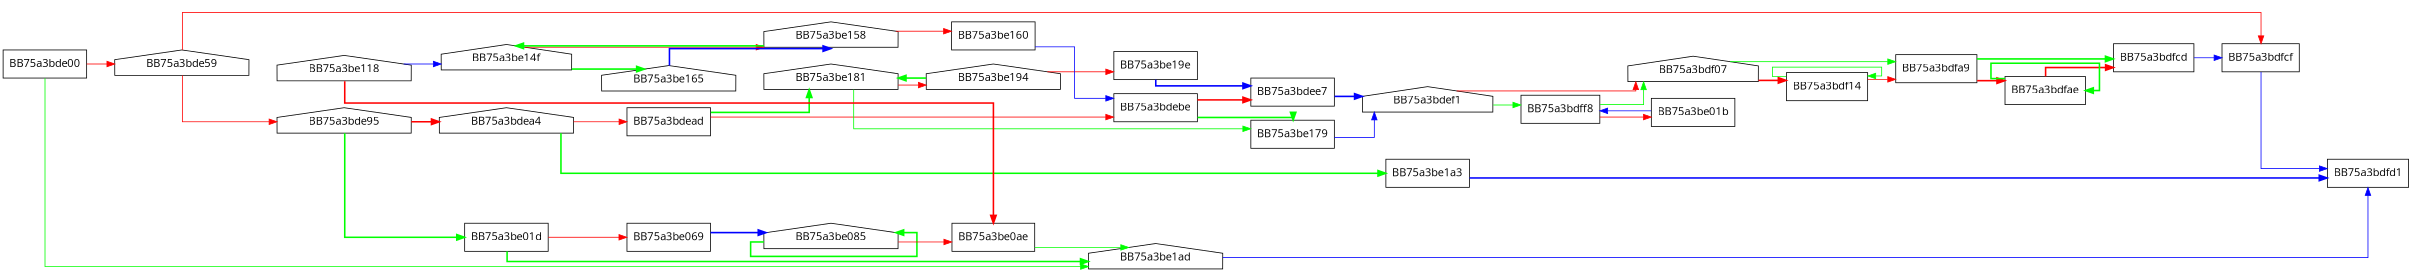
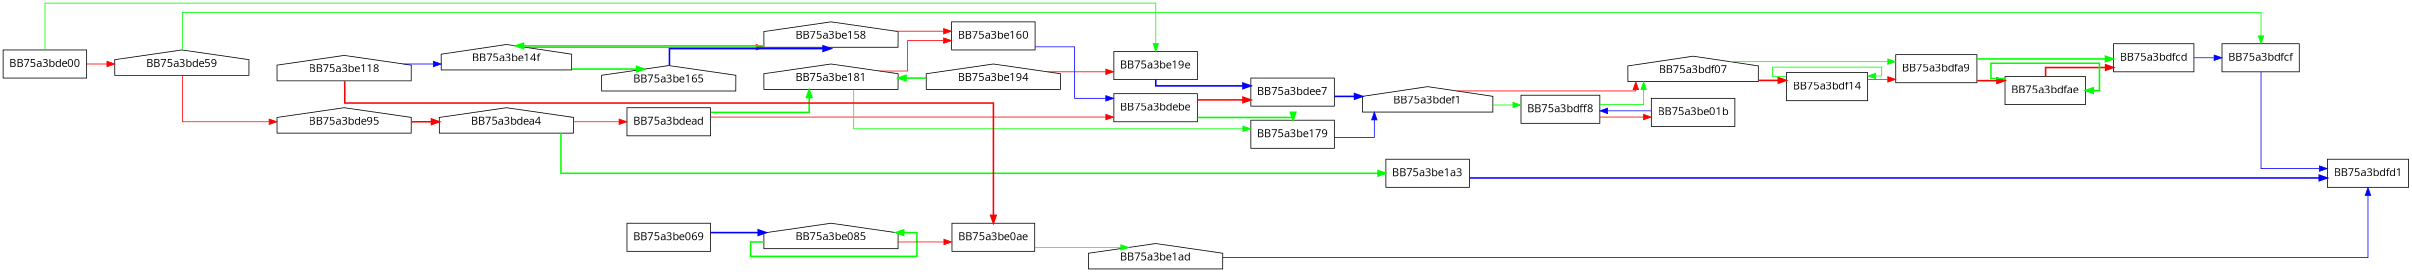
edge "BB75a3bde59" -> "BB75a3bdfcf": color red -> green
edge "BB75a3be181" -> "BB75a3be194": now "BB75a3be181" -> "BB75a3be160"
node "BB75a3be01d": removed
edge "BB75a3bde00" -> "BB75a3be1ad": now "BB75a3bde00" -> "BB75a3be19e"
